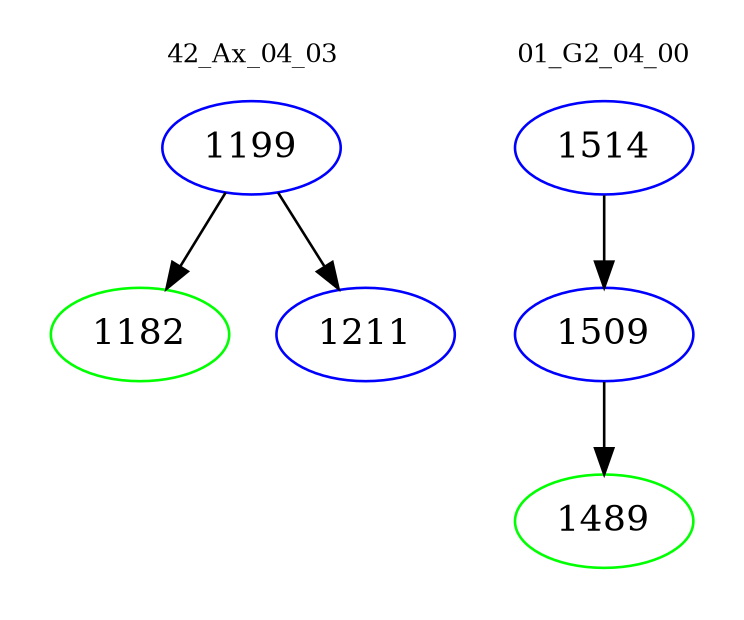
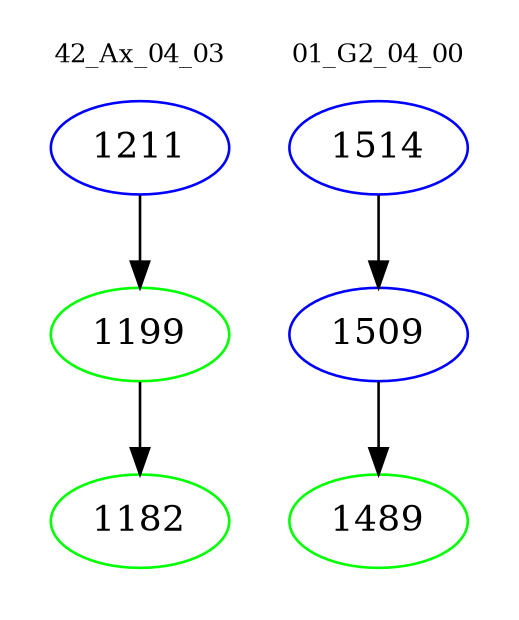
node "1199": color blue -> green
edge "1199" -> "1211": reversed
